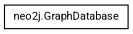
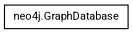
node "neo2j.GraphDatabase": label "neo2j.GraphDatabase" -> "neo4j.GraphDatabase"
